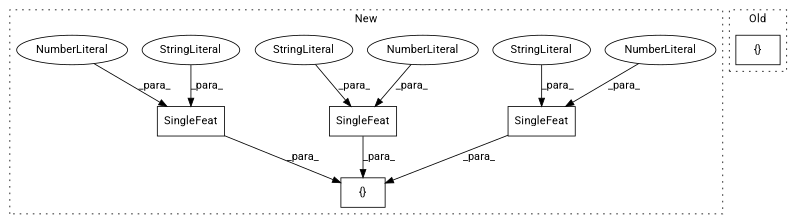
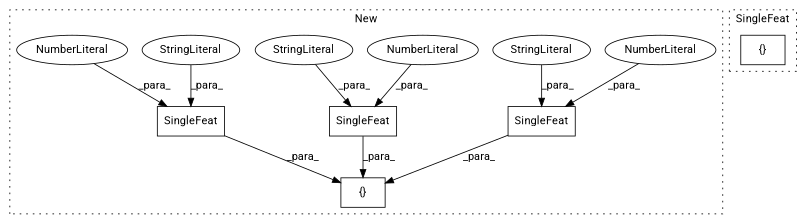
cluster "Old": label "Old" -> "SingleFeat"
